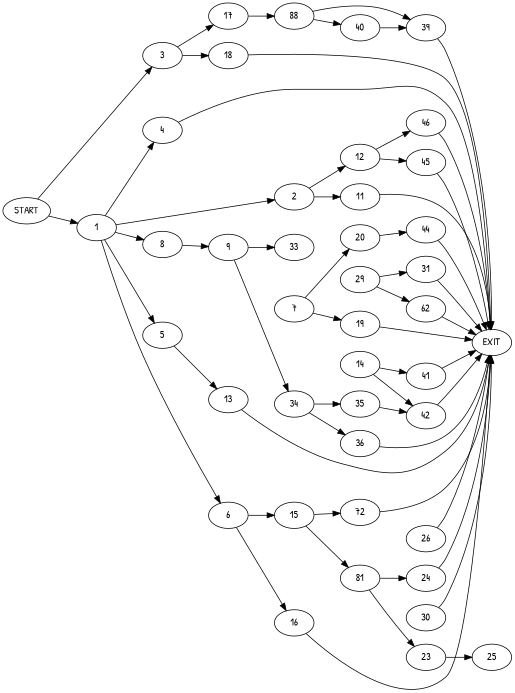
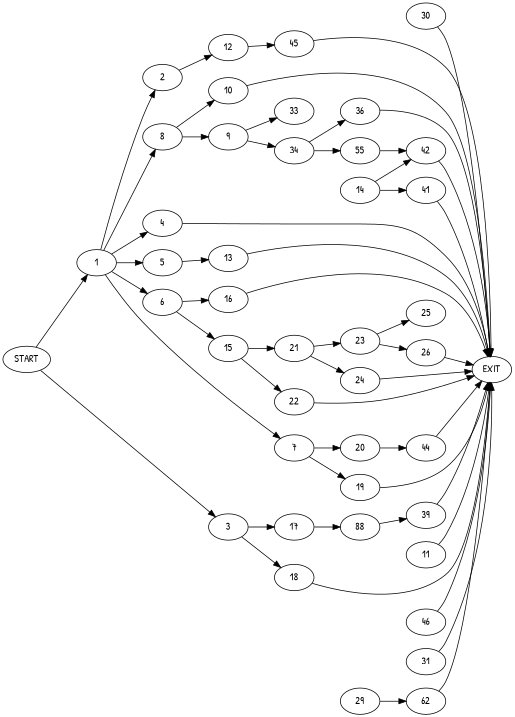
node "40": removed
node "10": added
edge "12" -> "46": removed
edge "2" -> "11": removed
edge "29" -> "31": removed
edge "23" -> "26": added
edge "1" -> "7": added
node "35": label "35" -> "55"
node "72": label "72" -> "22"
node "81": label "81" -> "21"
